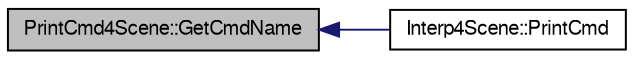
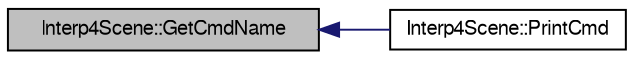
node "PrintCmd4Scene::GetCmdName": label "PrintCmd4Scene::GetCmdName" -> "Interp4Scene::GetCmdName"
